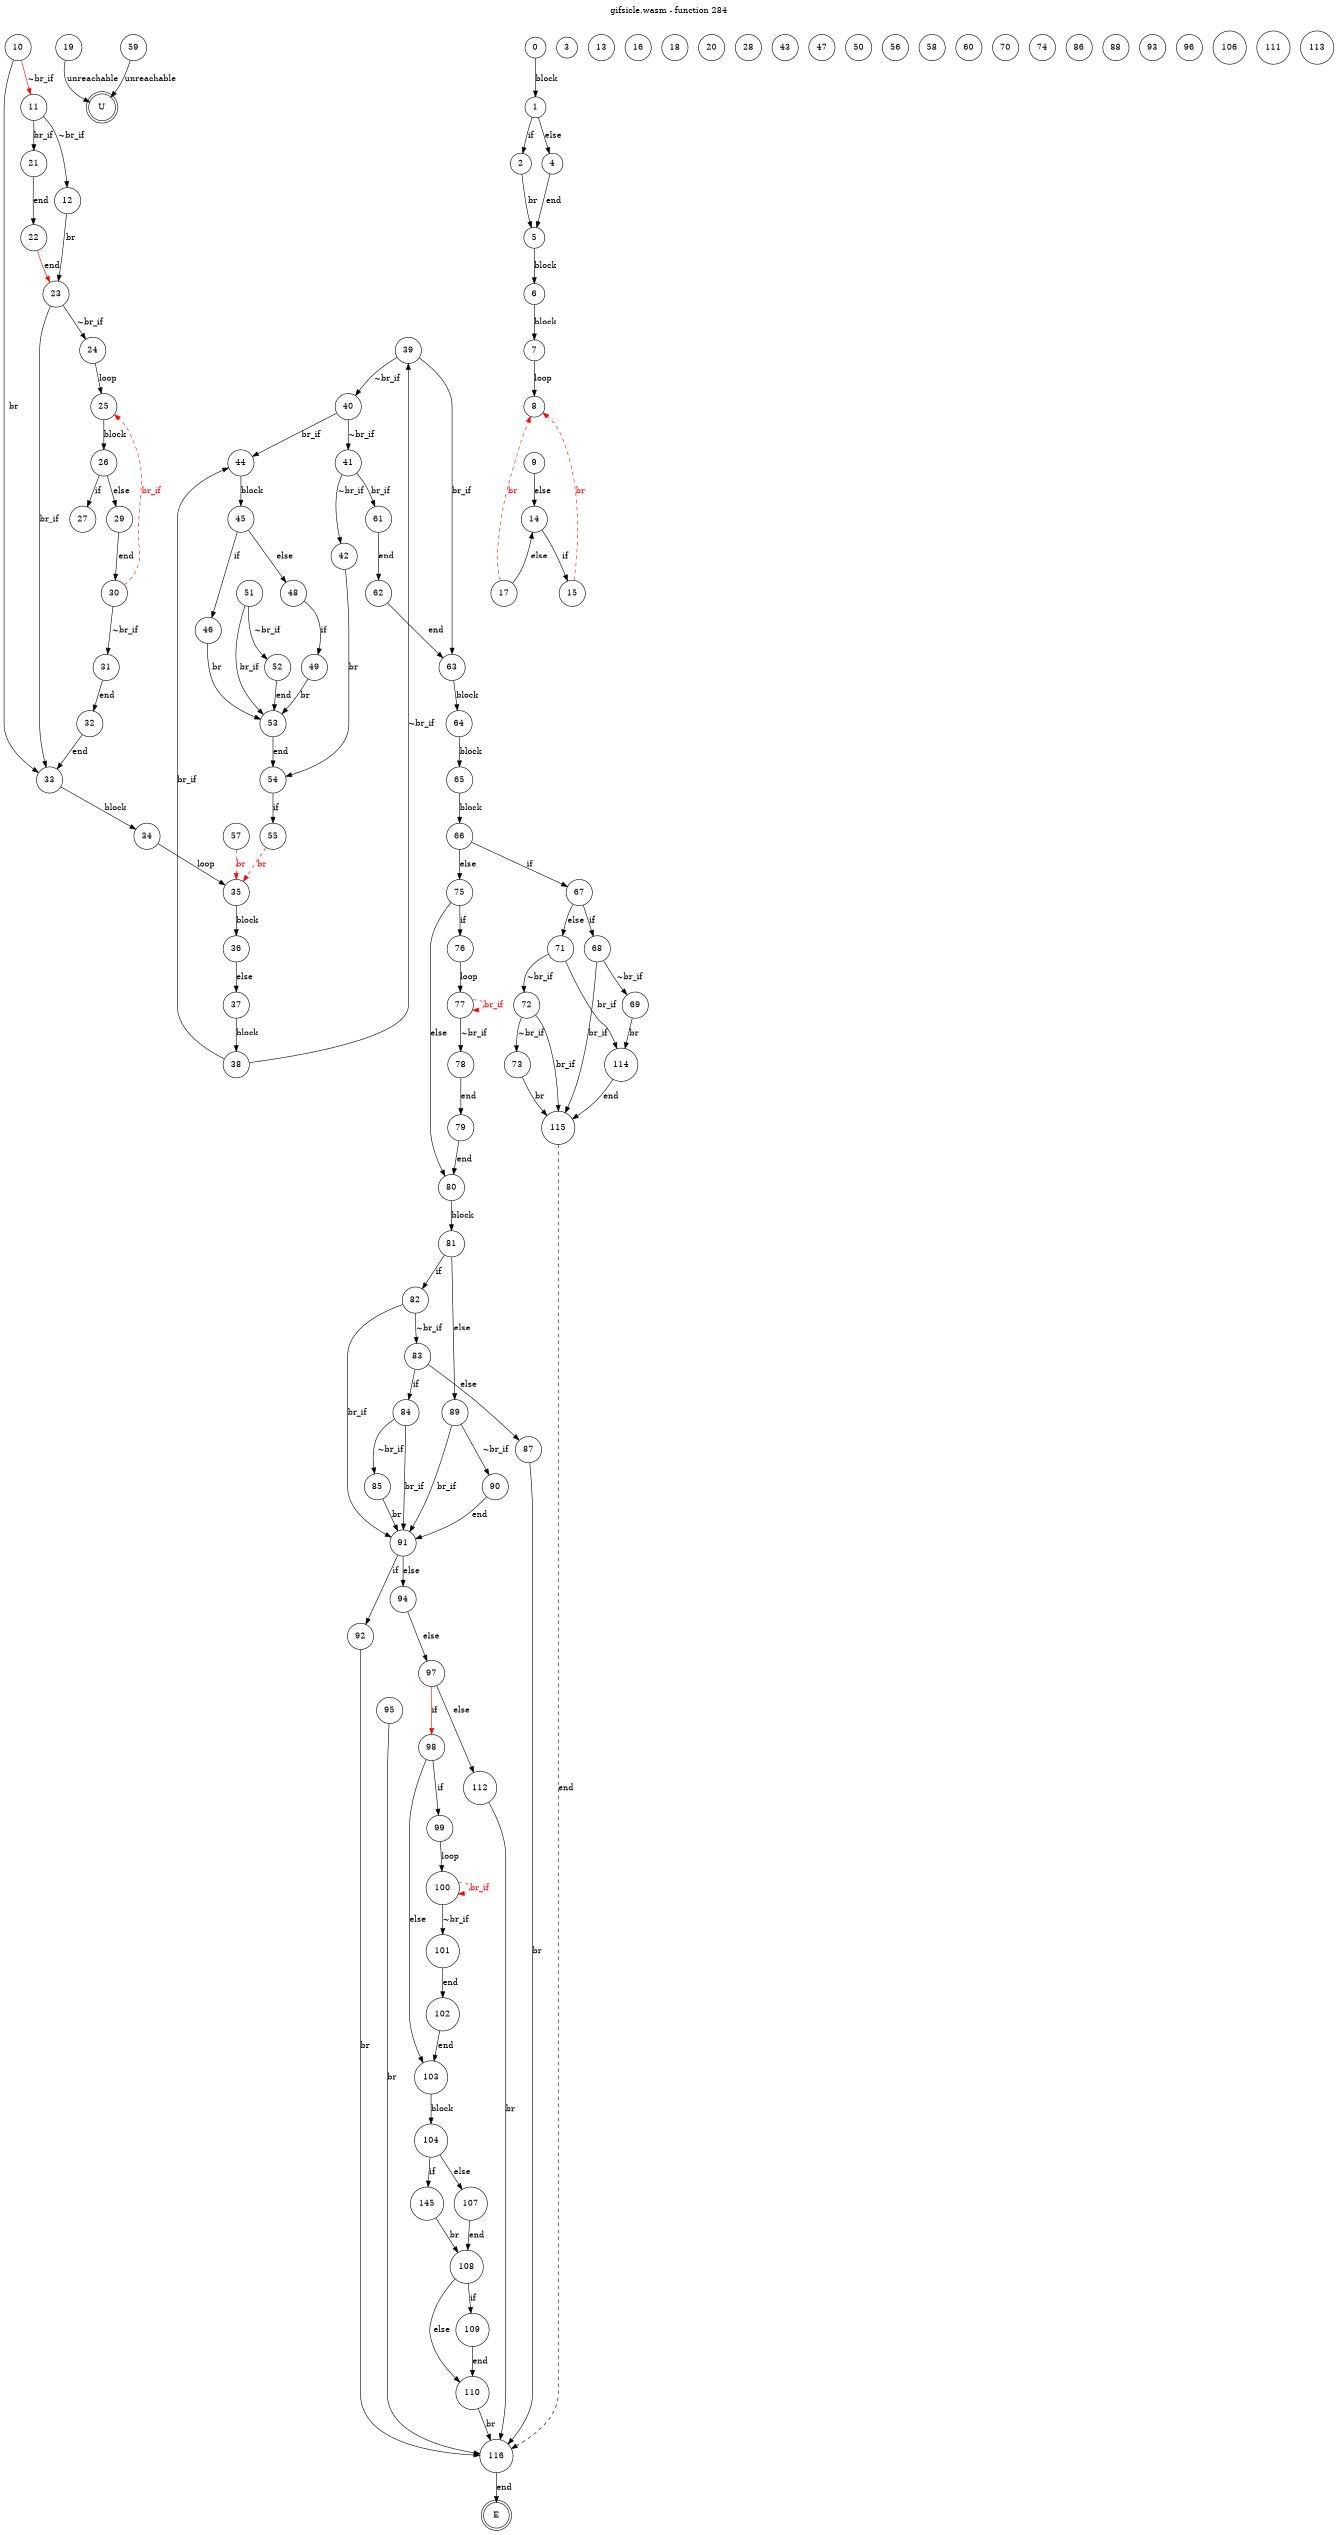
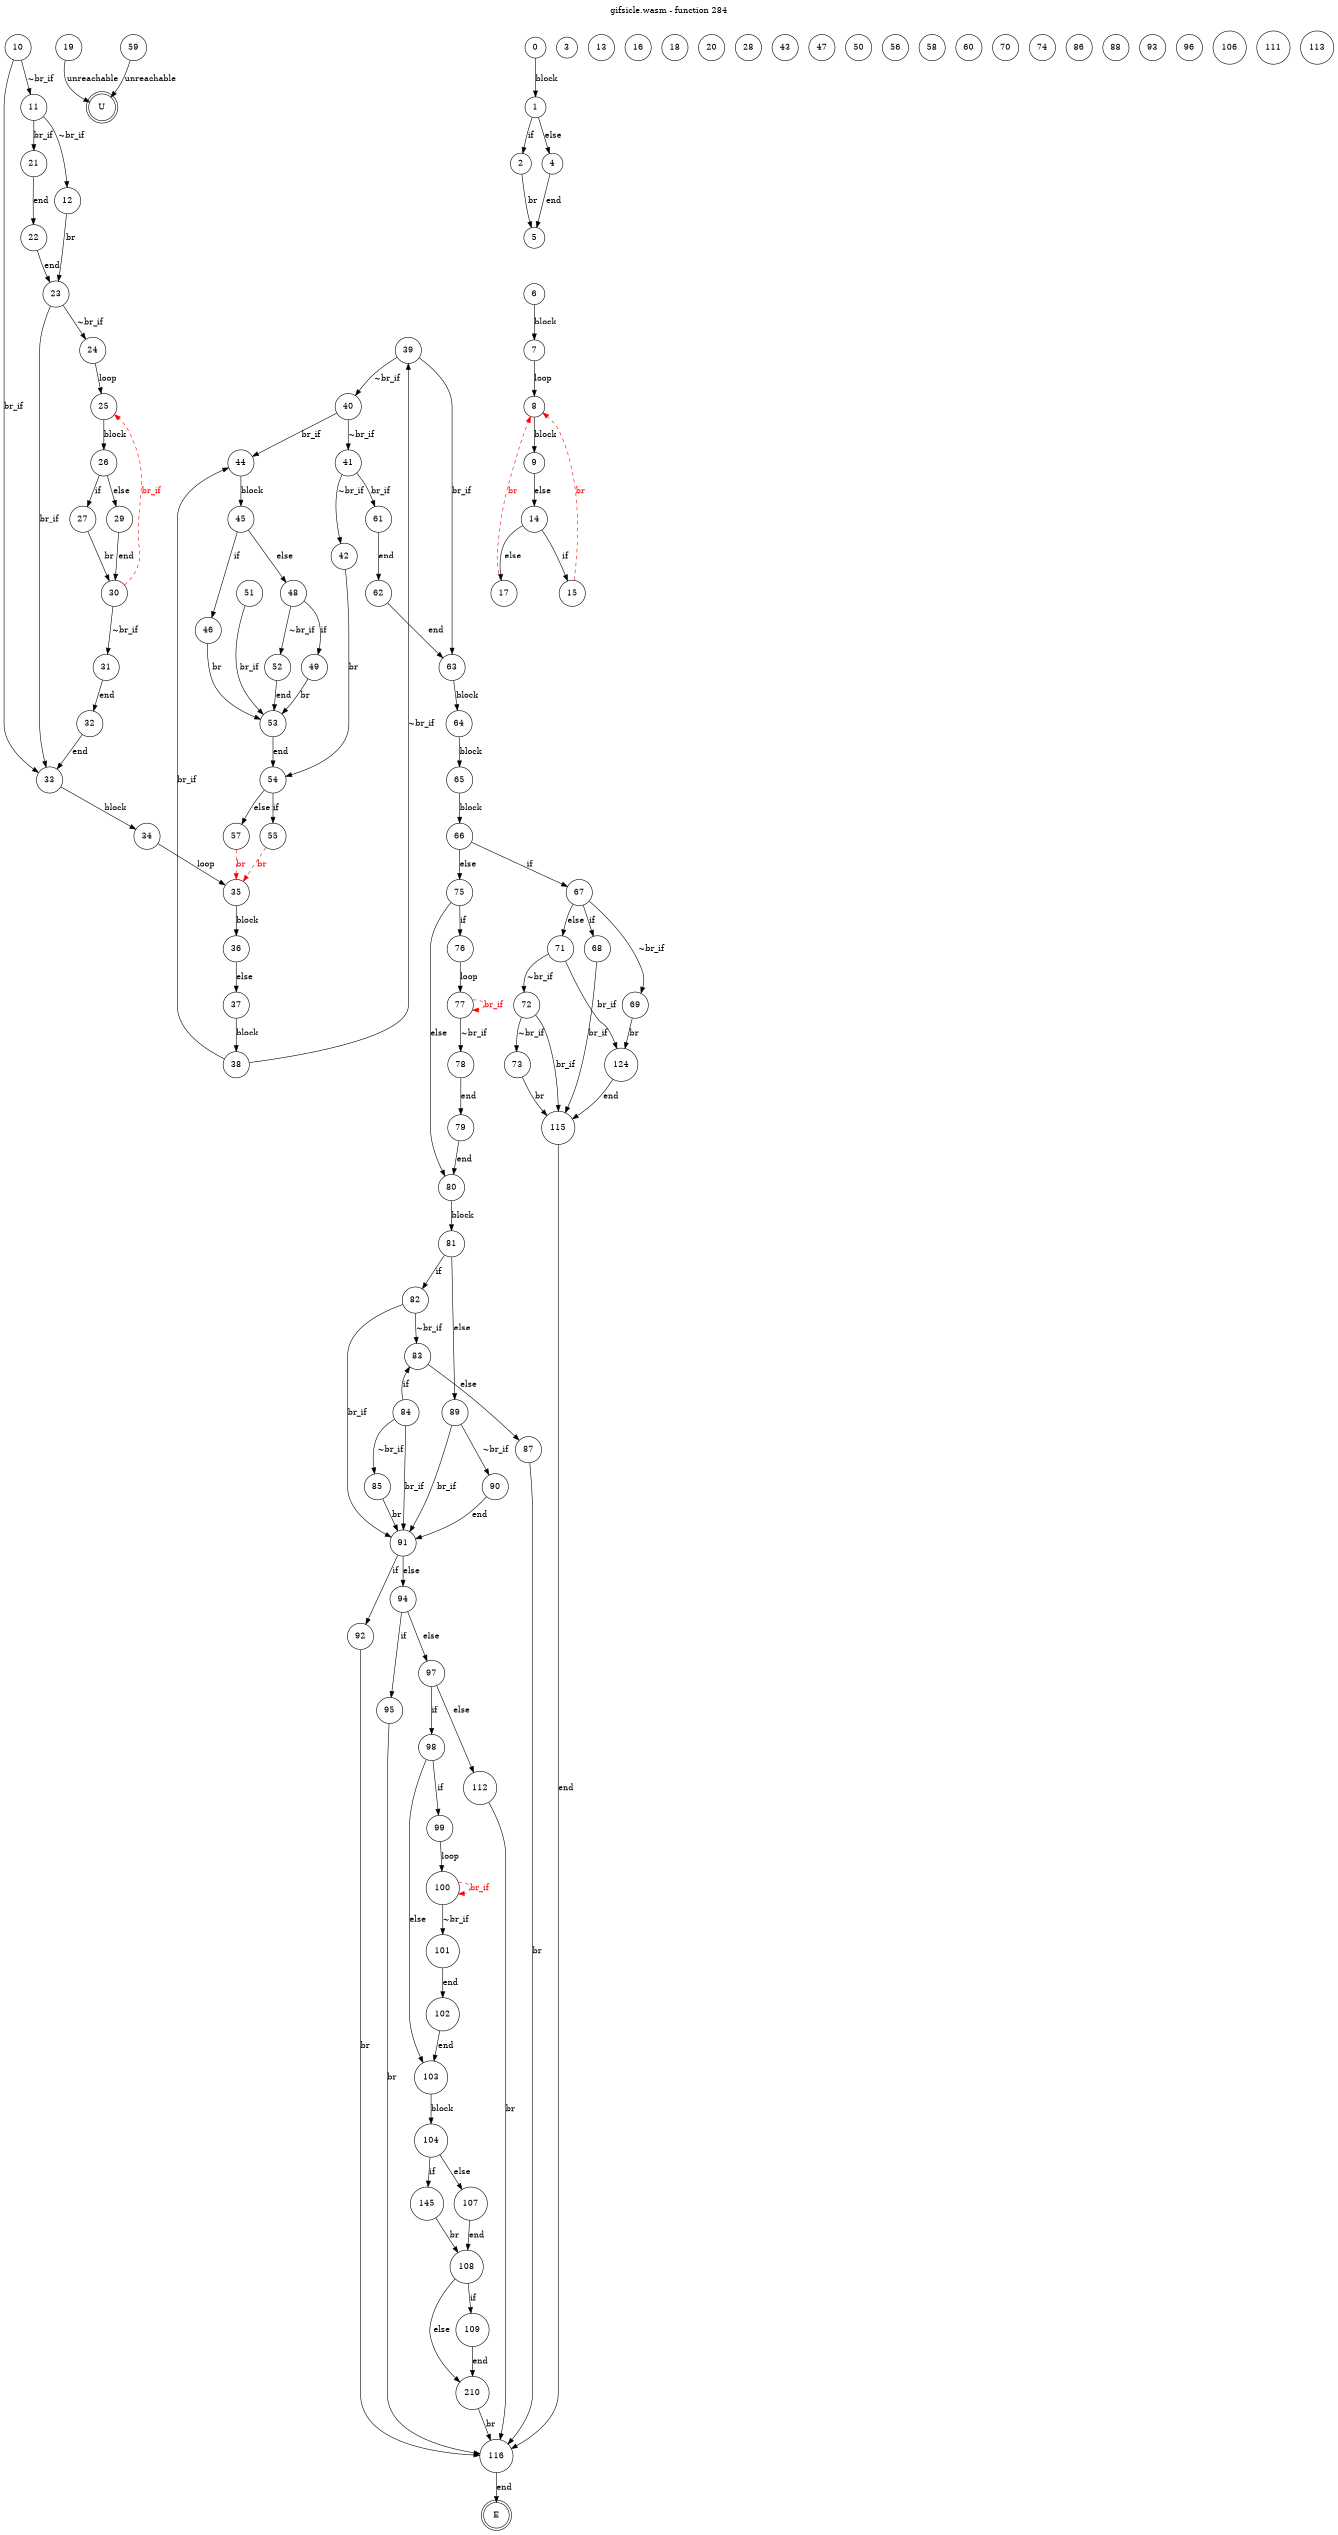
edge "10" -> "11": color red -> black
edge "5" -> "6": removed, label "block"
edge "22" -> "23": color red -> black
edge "10" -> "33": label "br" -> "br_if"
edge "8" -> "9": added, label "block"
edge "27" -> "30": added, label "br"
edge "17" -> "14": reversed
edge "51" -> "52": now "48" -> "52"
edge "54" -> "57": added, label "else"
edge "68" -> "69": now "67" -> "69"
node "114": label "114" -> "124"
edge "83" -> "84": reversed
edge "94" -> "95": added, label "if"
edge "97" -> "98": color red -> black
edge "115" -> "116": style dashed -> solid
node "110": label "110" -> "210"
